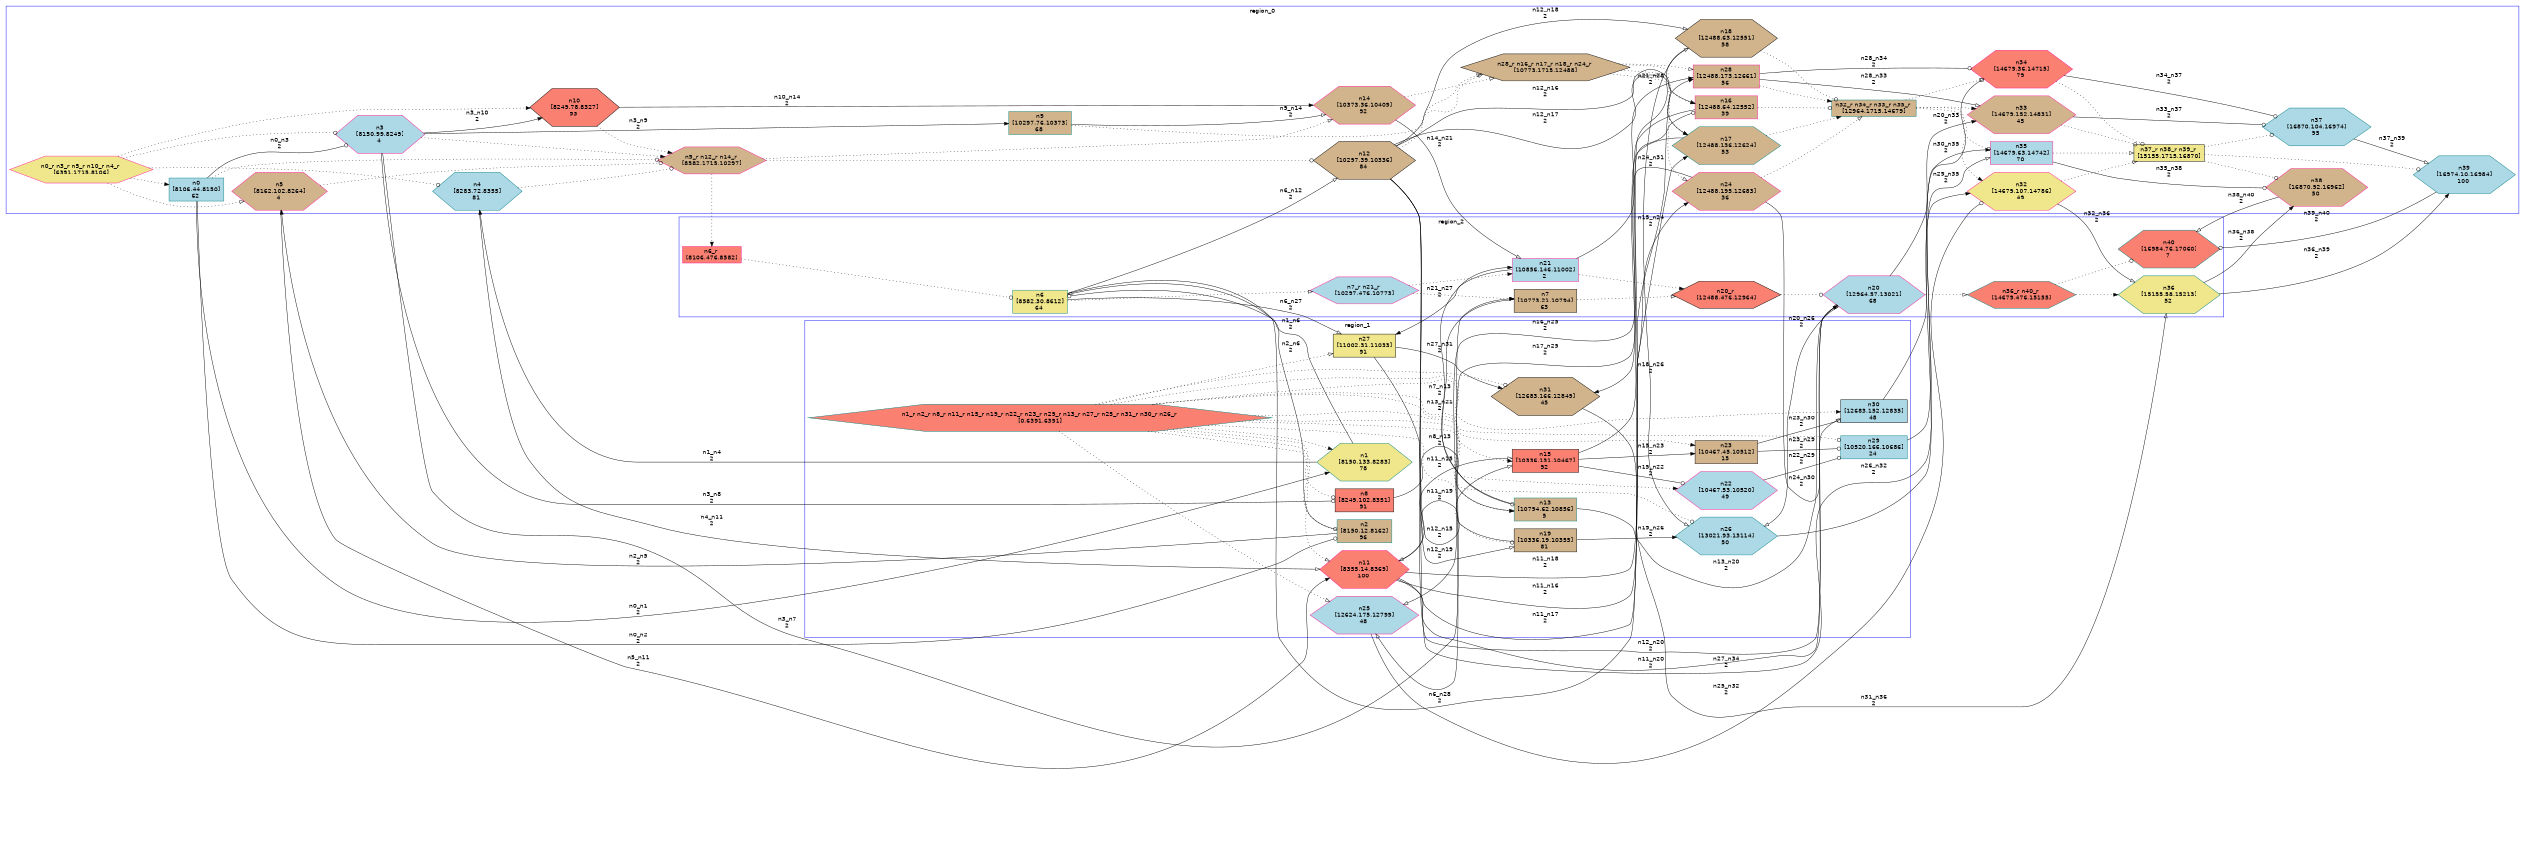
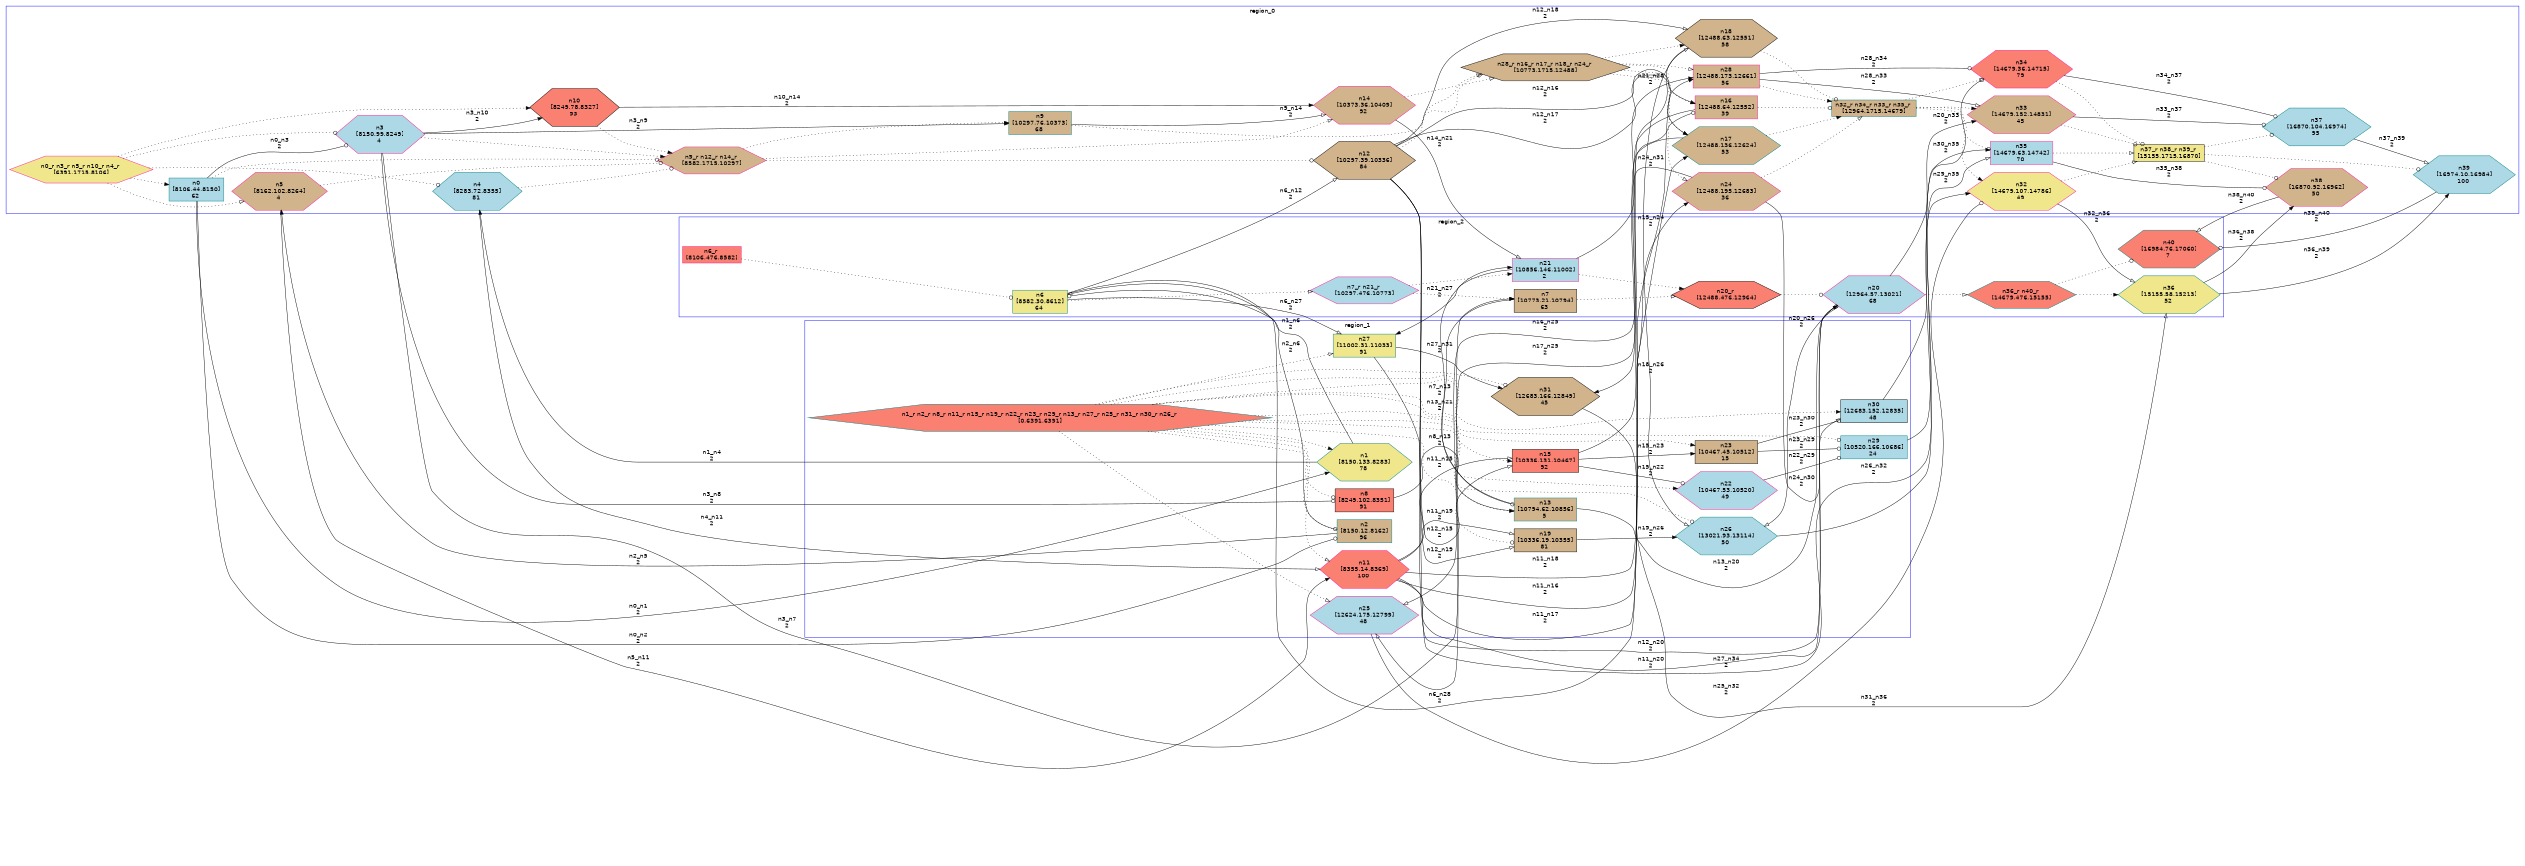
edge "n28_r n16_r n17_r n18_r n24_r [10773,1715,12488]" -> "n18 [12488,63,12551] 58": added
edge "n9_r n12_r n14_r [8582,1715,10297]" -> "n6_r [8106,476,8582]": now "n9_r n12_r n14_r [8582,1715,10297]" -> "n9 [10297,76,10373] 68"
node "n27 [11002,31,11033] 91": color black -> teal
edge "n19 [10336,19,10355] 81" -> "n11 [8355,14,8369] 100": reversed
